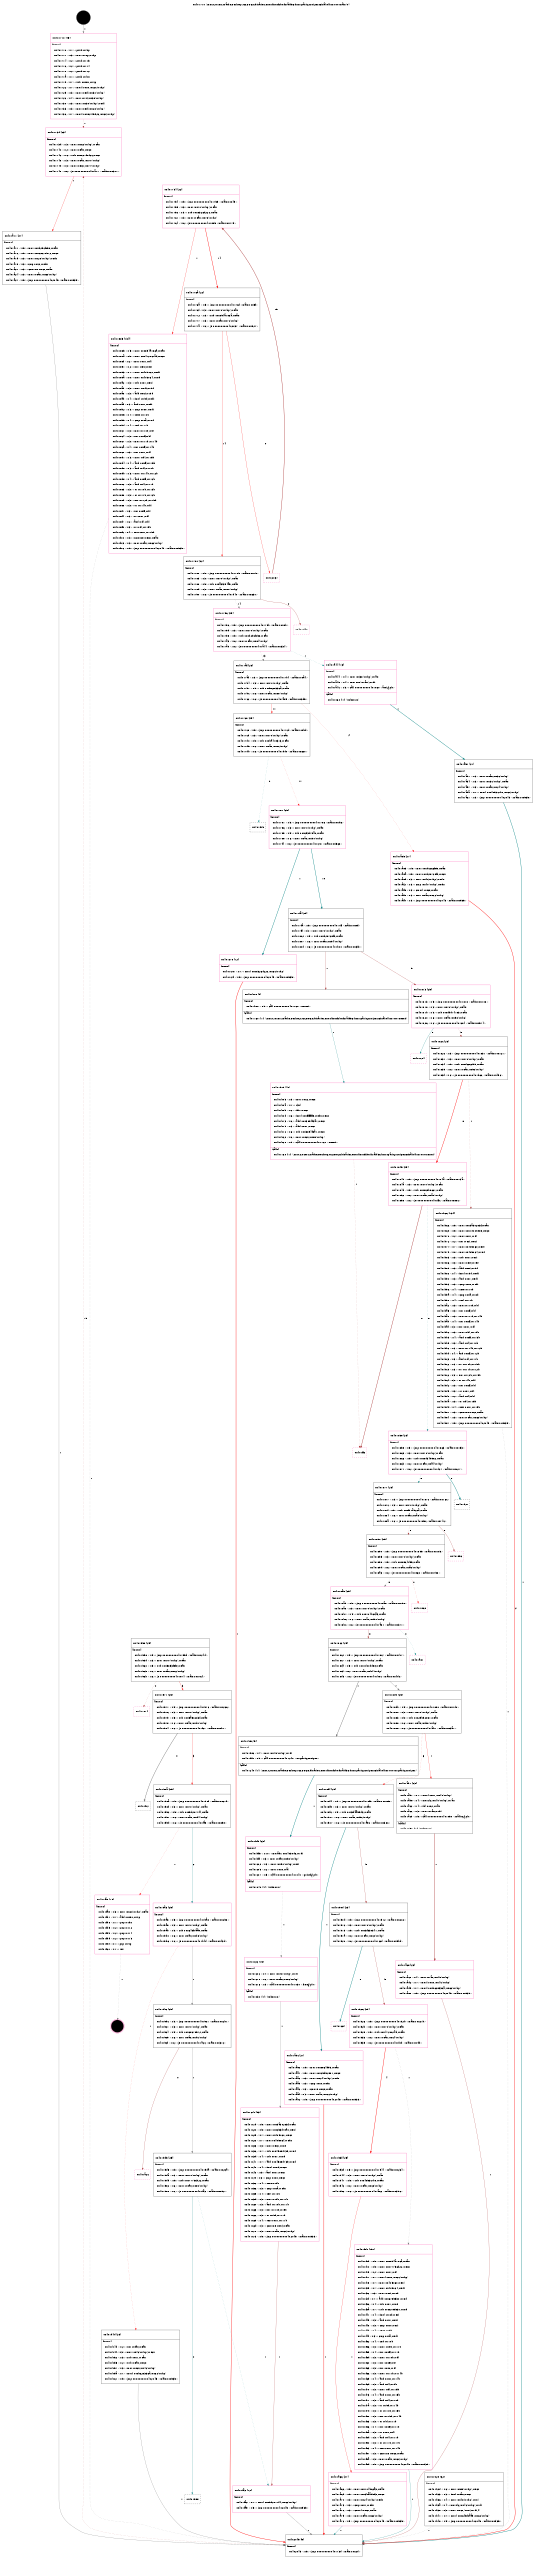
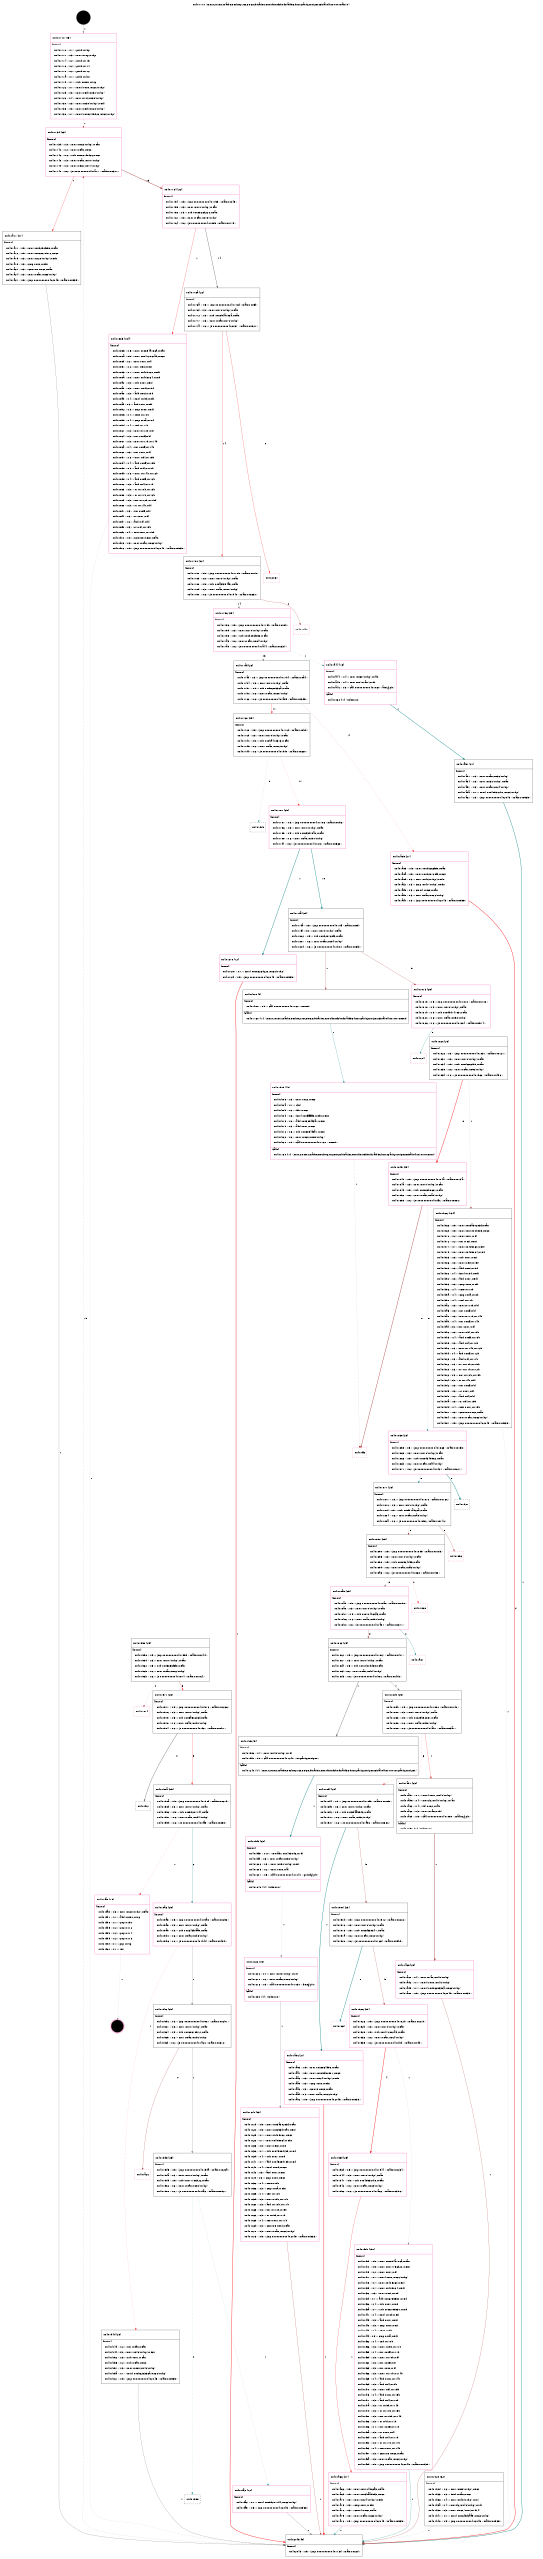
edge "0x401754 [22]" -> "0x40176a [22]": color red -> gray40
edge "0x402037" -> "0x401754 [22]": now "0x40173d [23]" -> "0x401754 [22]"
edge "0x401813 [25]" -> "0x40182c [25]": removed, label "9"
edge "0x4018a9 [25]" -> "0x401a81": style dotted -> solid
edge "0x4019d5 [25]" -> "0x4019ee": style solid -> dotted
edge "0x401c1b [93]" -> "0x401fa2 [12]": now "0x401c1b [93]" -> "0x402045 [5]"
